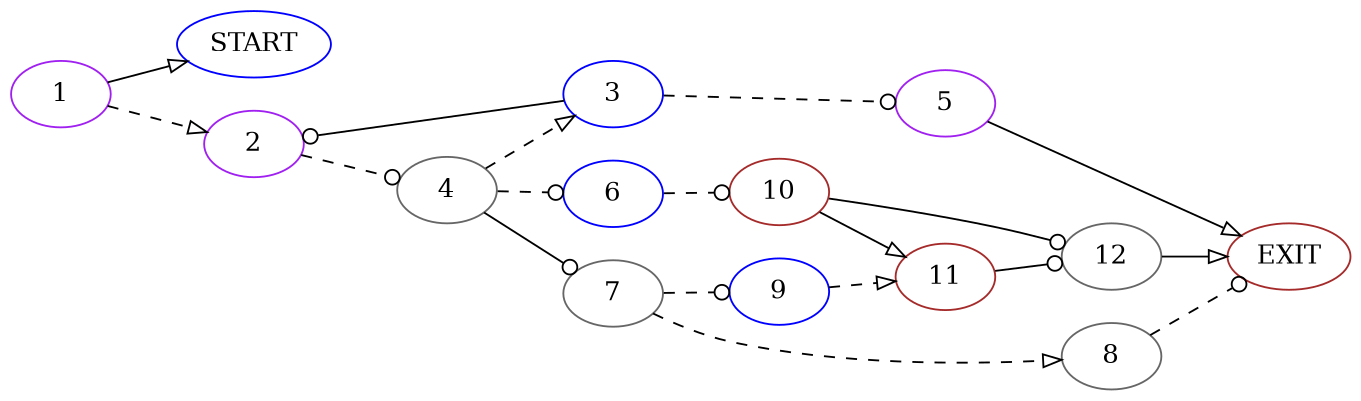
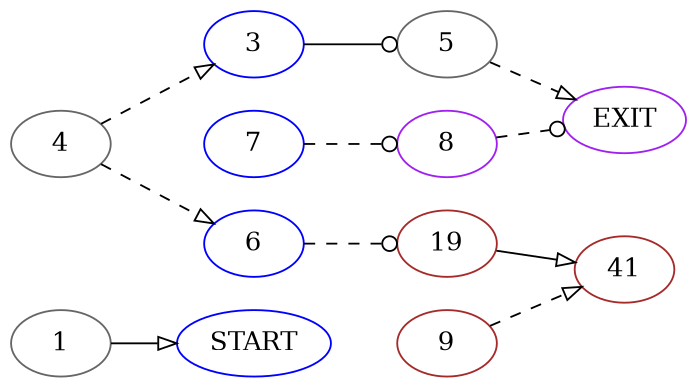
node "1": color purple -> gray40
edge "3" -> "5": style dashed -> solid
node "5": color purple -> gray40
node "2": removed
edge "5" -> "EXIT": style solid -> dashed
edge "4" -> "6": arrowhead odot -> onormal
node "10": label "10" -> "19"
edge "4" -> "7": removed
node "12": removed
node "EXIT": color brown -> purple
node "11": label "11" -> "41"
node "9": color blue -> brown
node "7": color gray40 -> blue
edge "7" -> "9": removed
node "8": color gray40 -> purple
edge "7" -> "8": arrowhead onormal -> odot
